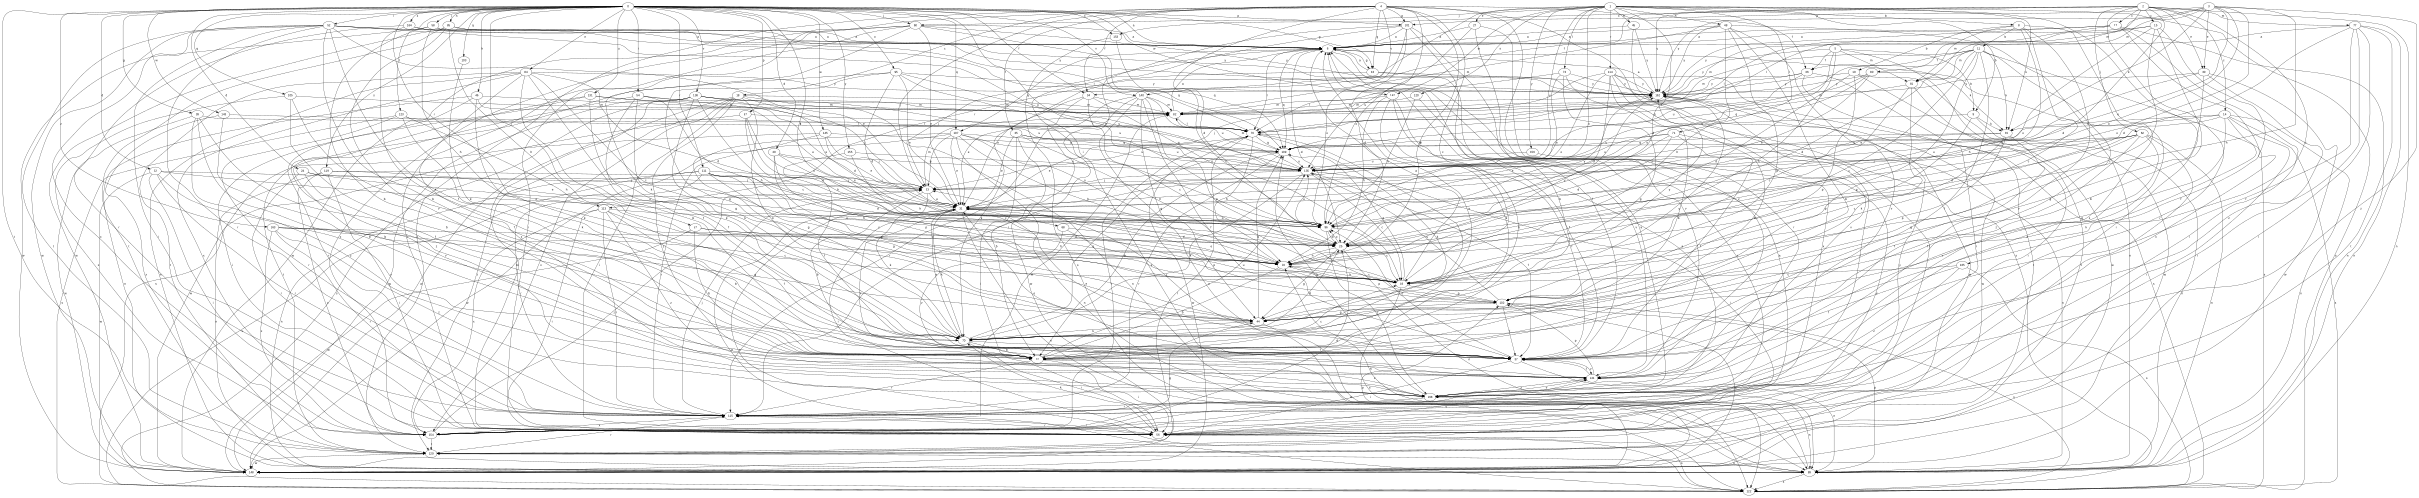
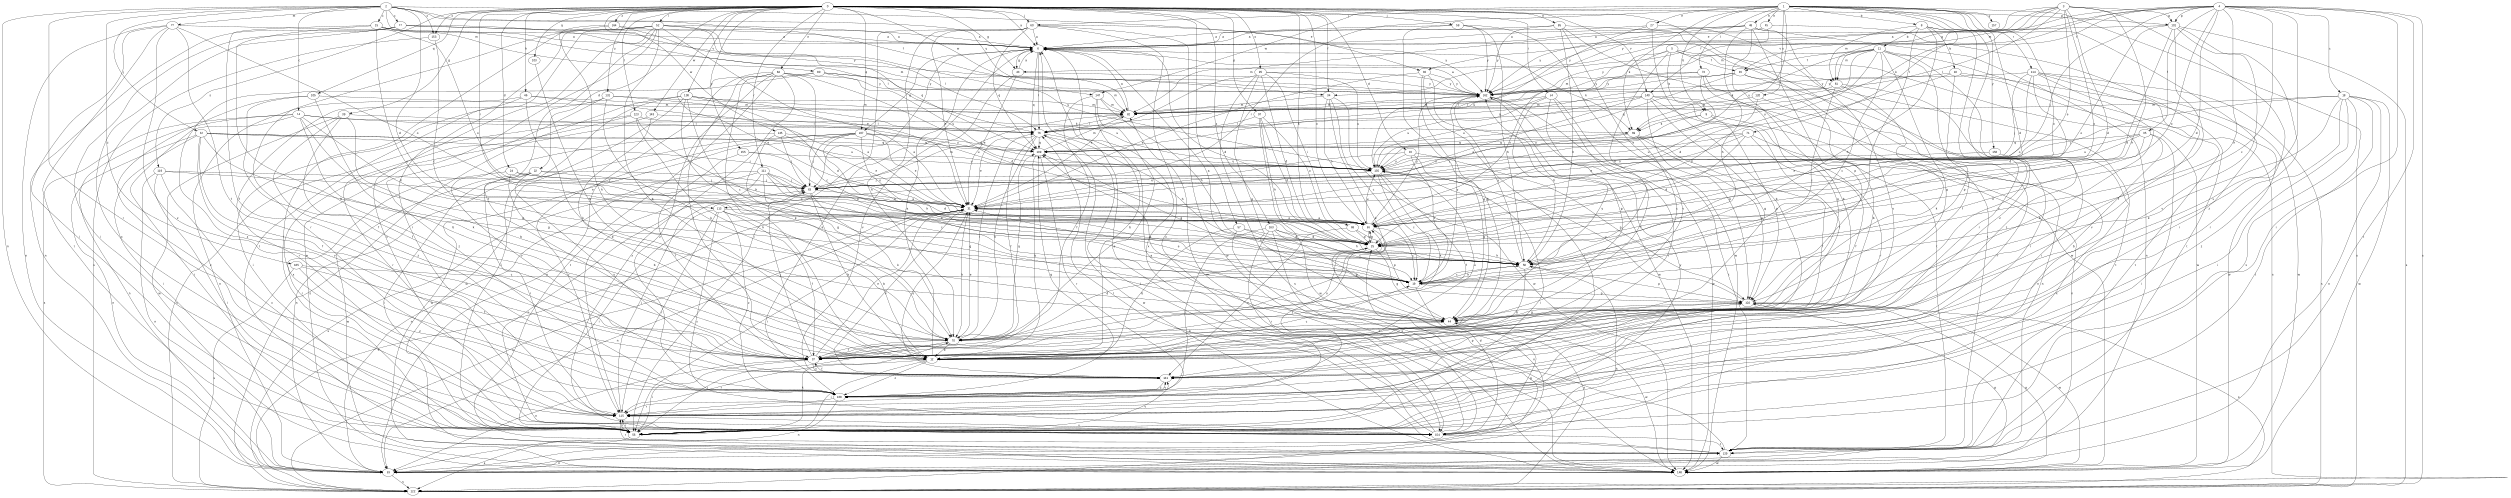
node "157": added
edge "71" -> "89": now "71" -> "154"
